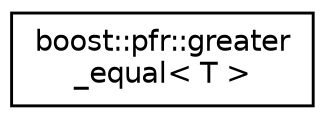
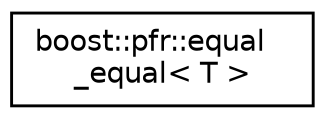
node "boost::pfr::greater _equal< T >": label "boost::pfr::greater _equal< T >" -> "boost::pfr::equal _equal< T >"
